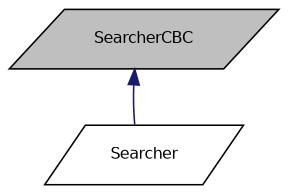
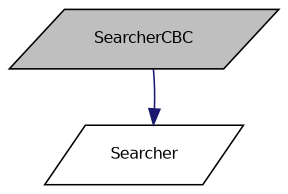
edge "Searcher" -> "SearcherCBC": reversed
